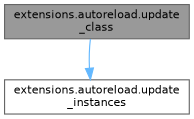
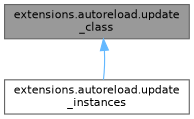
edge "extensions.autoreload.update _class" -> "extensions.autoreload.update _instances": reversed
